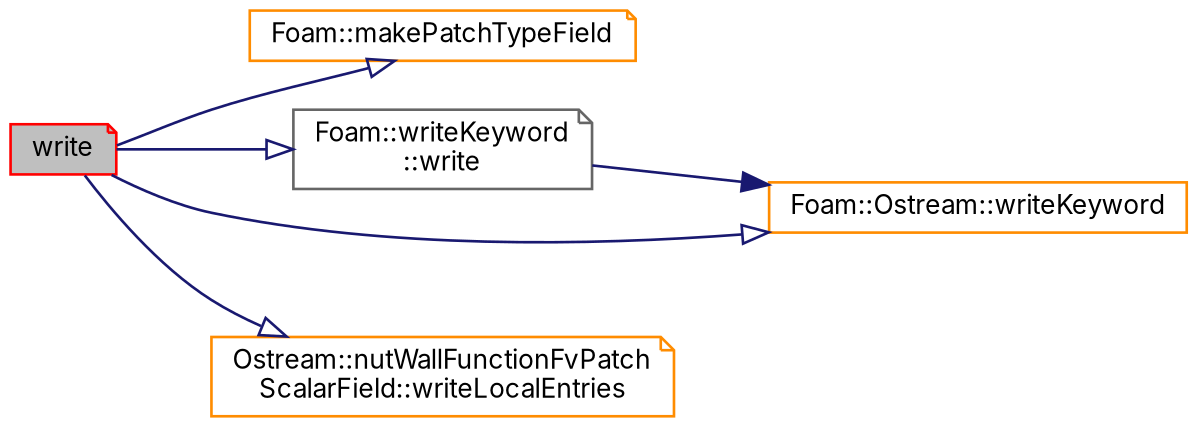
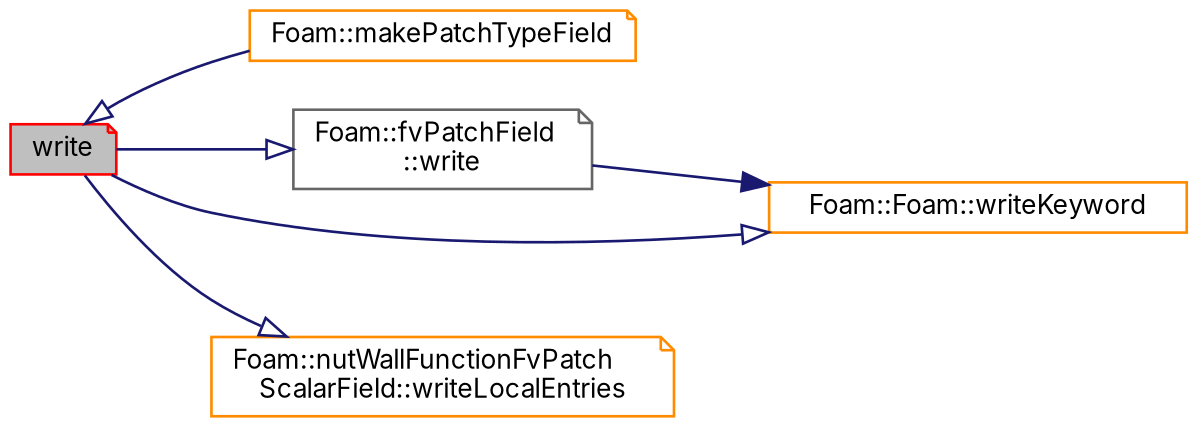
edge "write" -> "Foam::makePatchTypeField": reversed
node "Foam::writeKeyword ::write": label "Foam::writeKeyword ::write" -> "Foam::fvPatchField ::write"
node "Foam::Ostream::writeKeyword": label "Foam::Ostream::writeKeyword" -> "Foam::Foam::writeKeyword"
node "Ostream::nutWallFunctionFvPatch ScalarField::writeLocalEntries": label "Ostream::nutWallFunctionFvPatch ScalarField::writeLocalEntries" -> "Foam::nutWallFunctionFvPatch ScalarField::writeLocalEntries"
